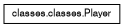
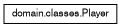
node "classes.classes.Player": label "classes.classes.Player" -> "domain.classes.Player"
